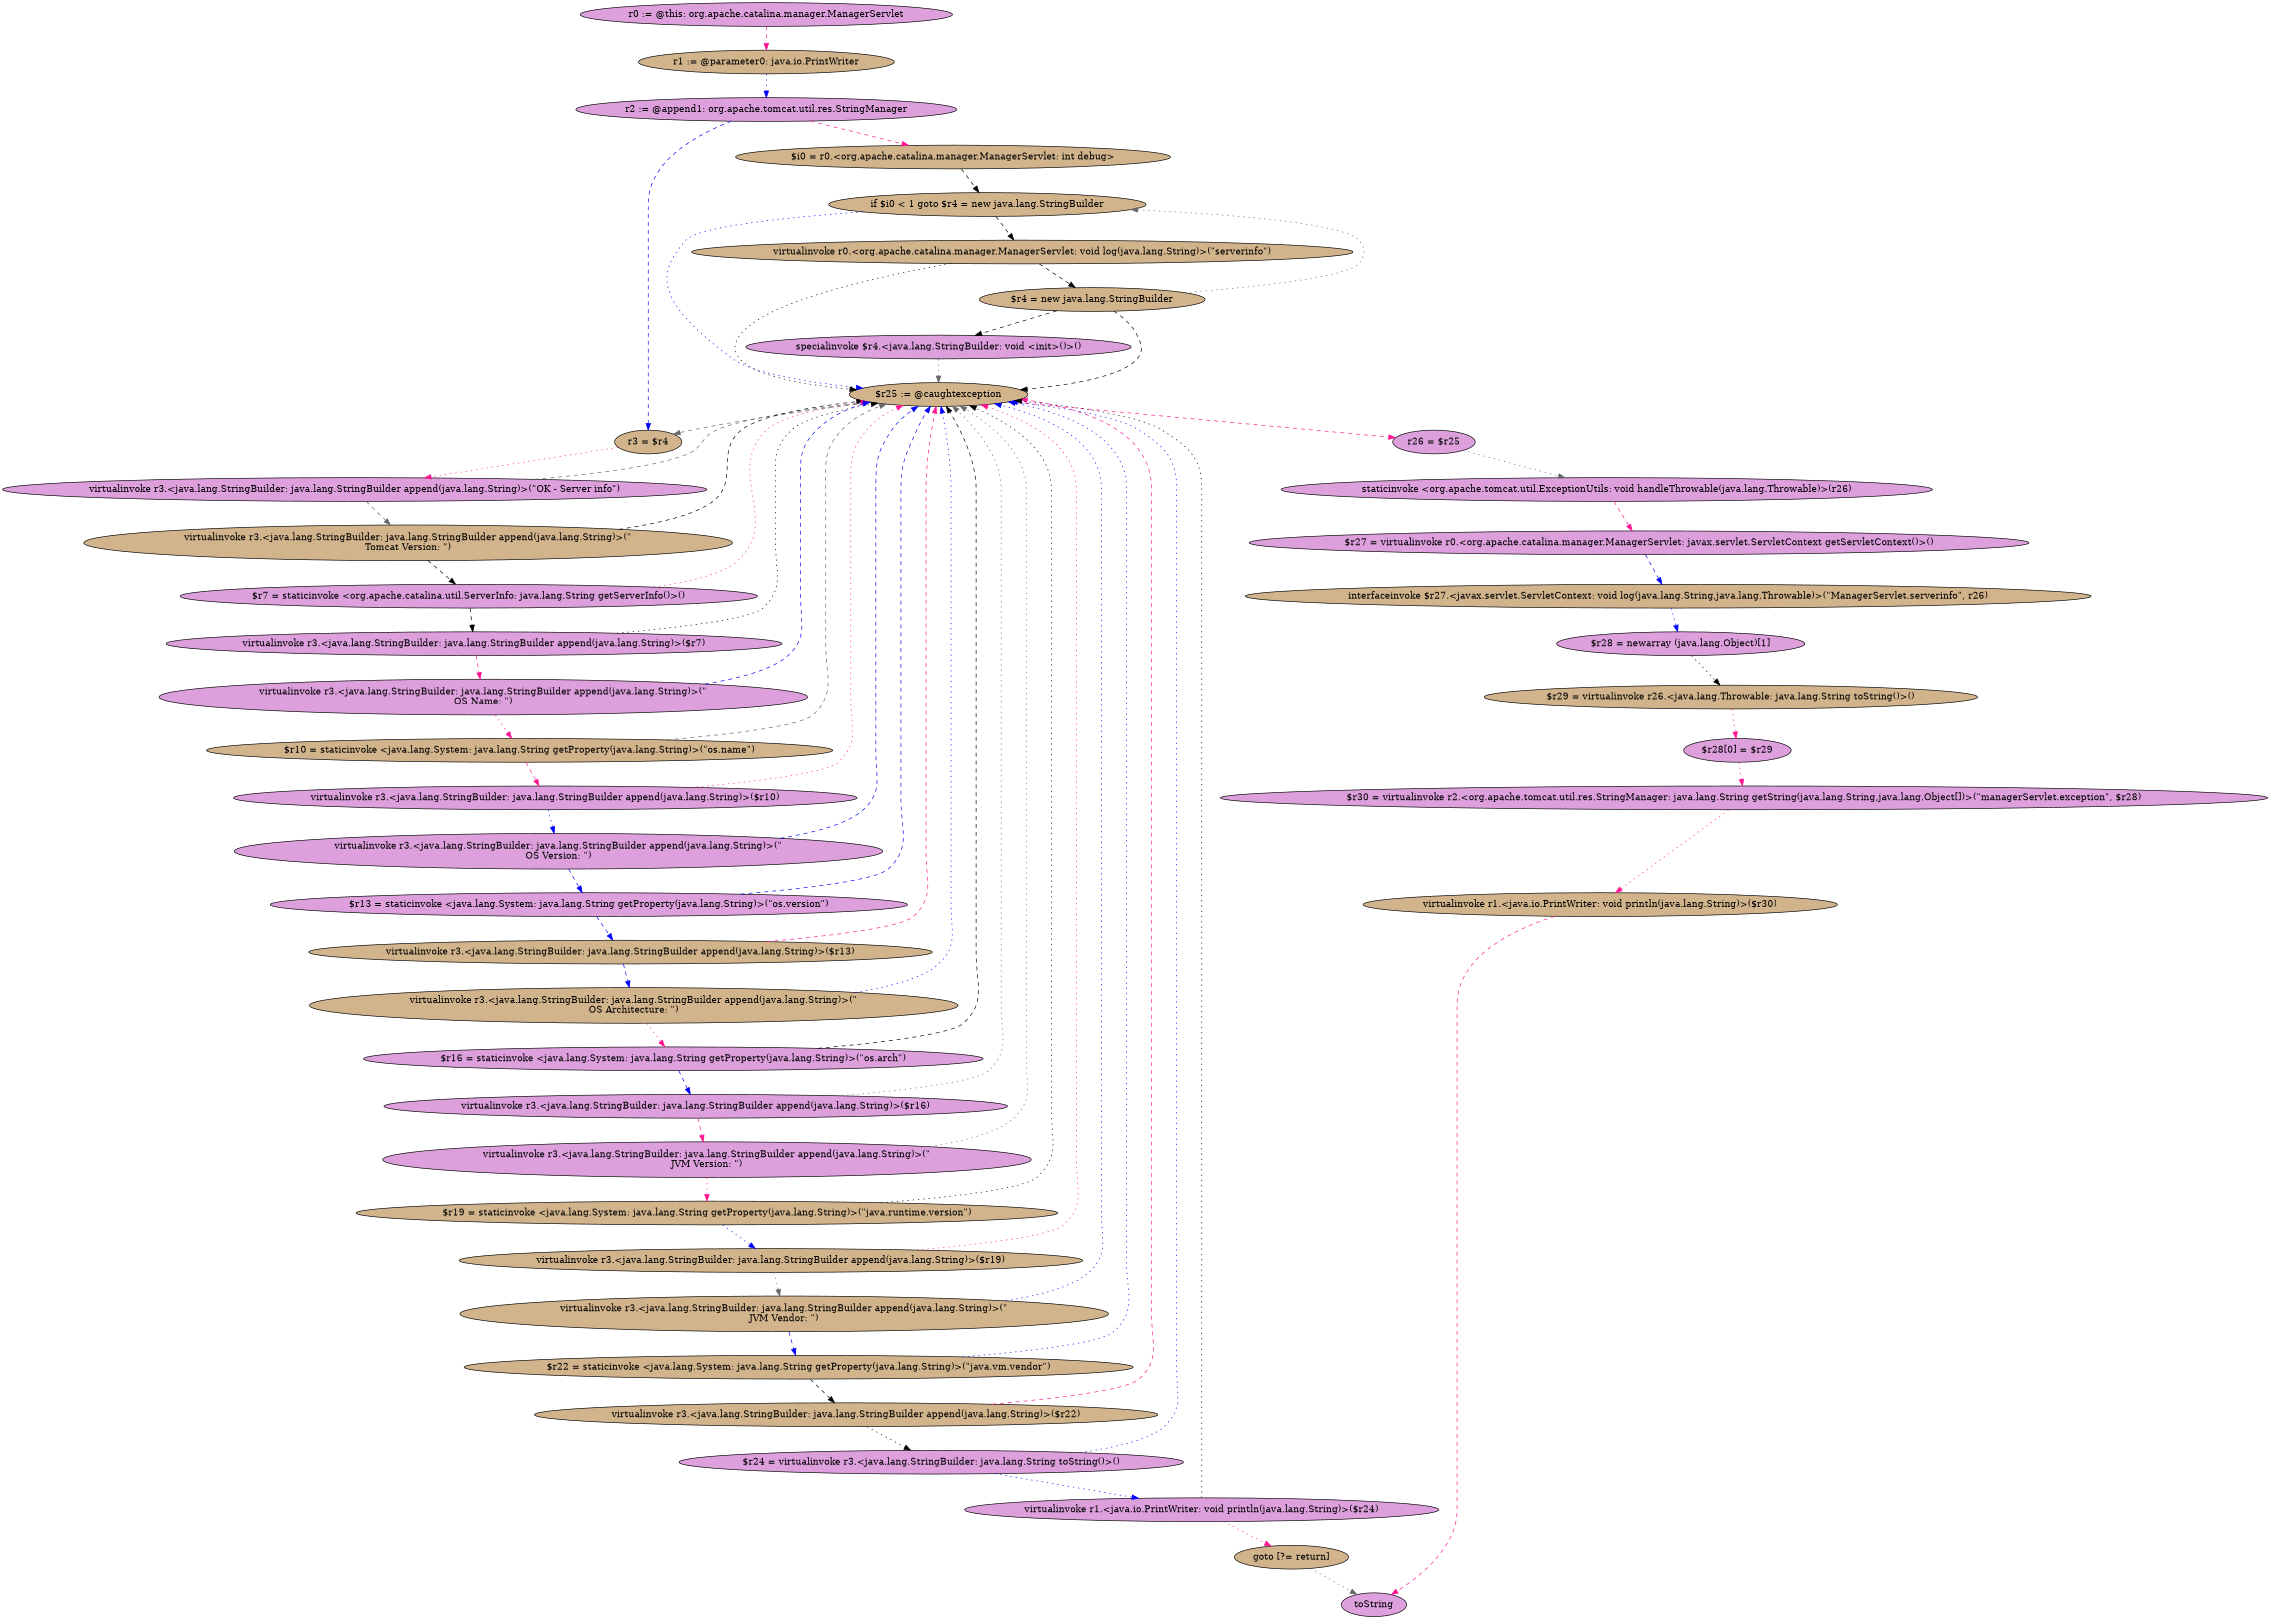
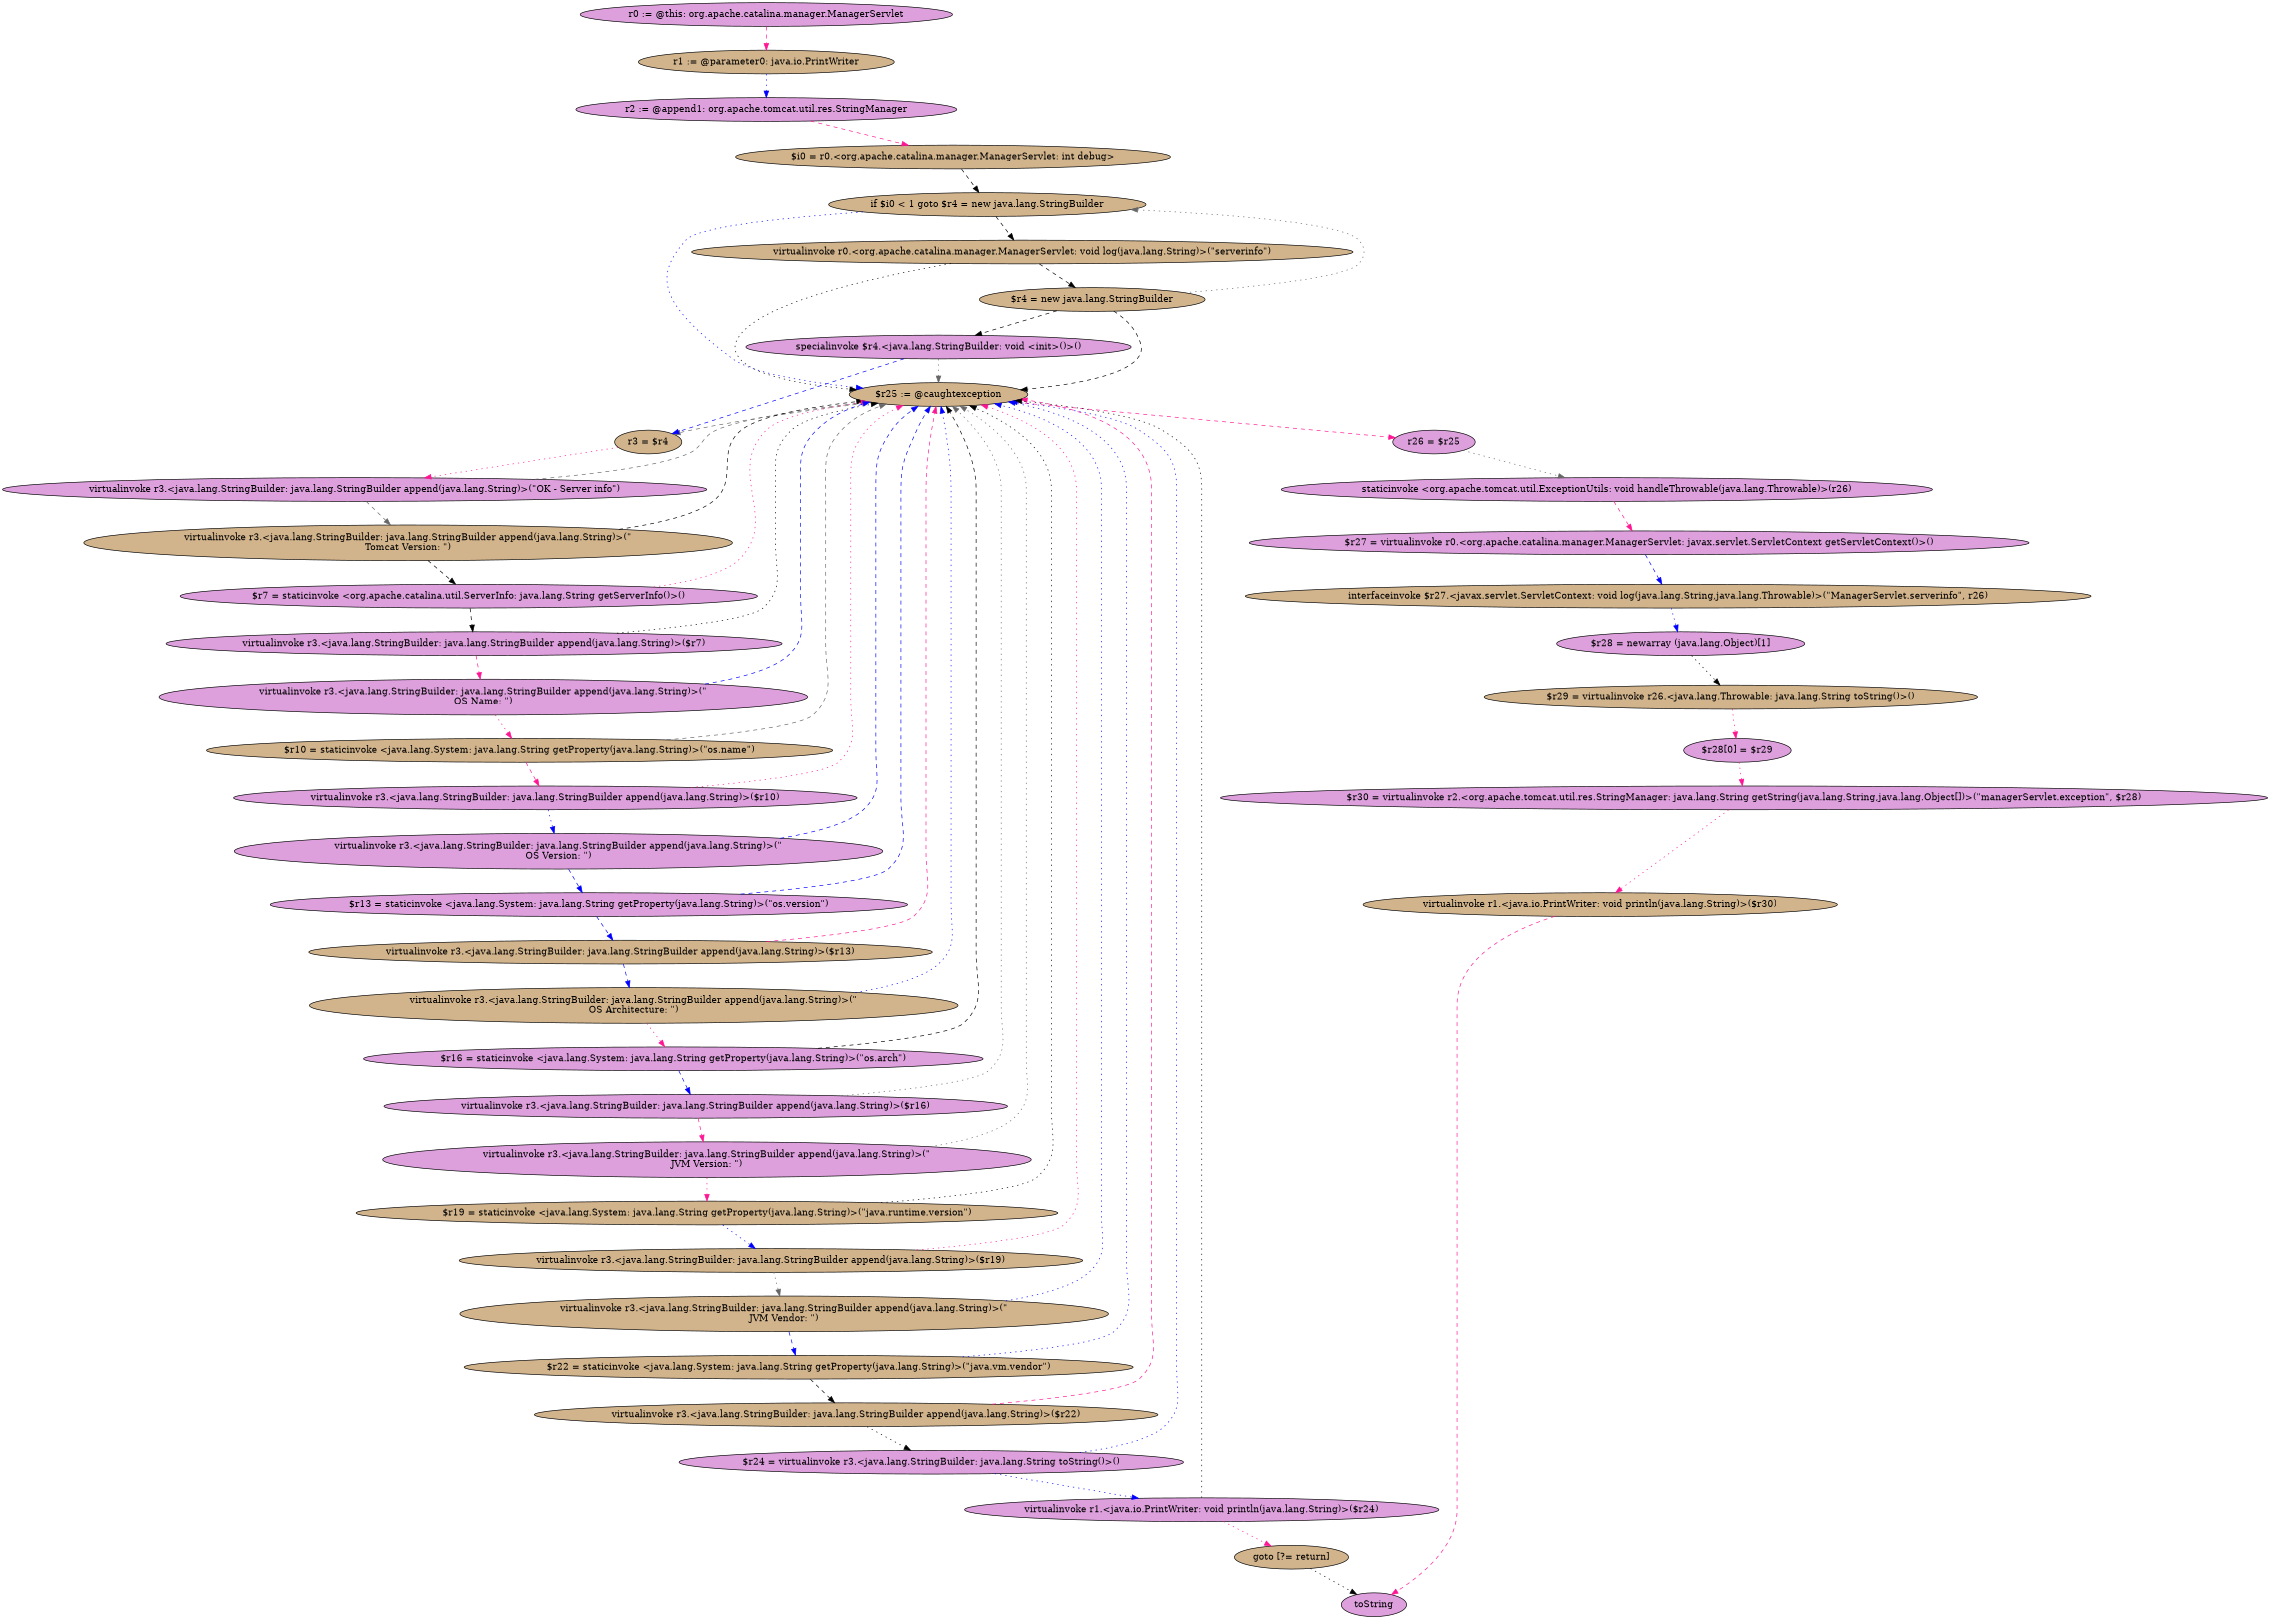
edge "r2 := @append1: org.apache.tomcat.util.res.StringManager" -> "r3 = $r4": now "specialinvoke $r4.<java.lang.StringBuilder: void <init>()>()" -> "r3 = $r4"
edge "goto [?= return]" -> "toString": color gray40 -> black
